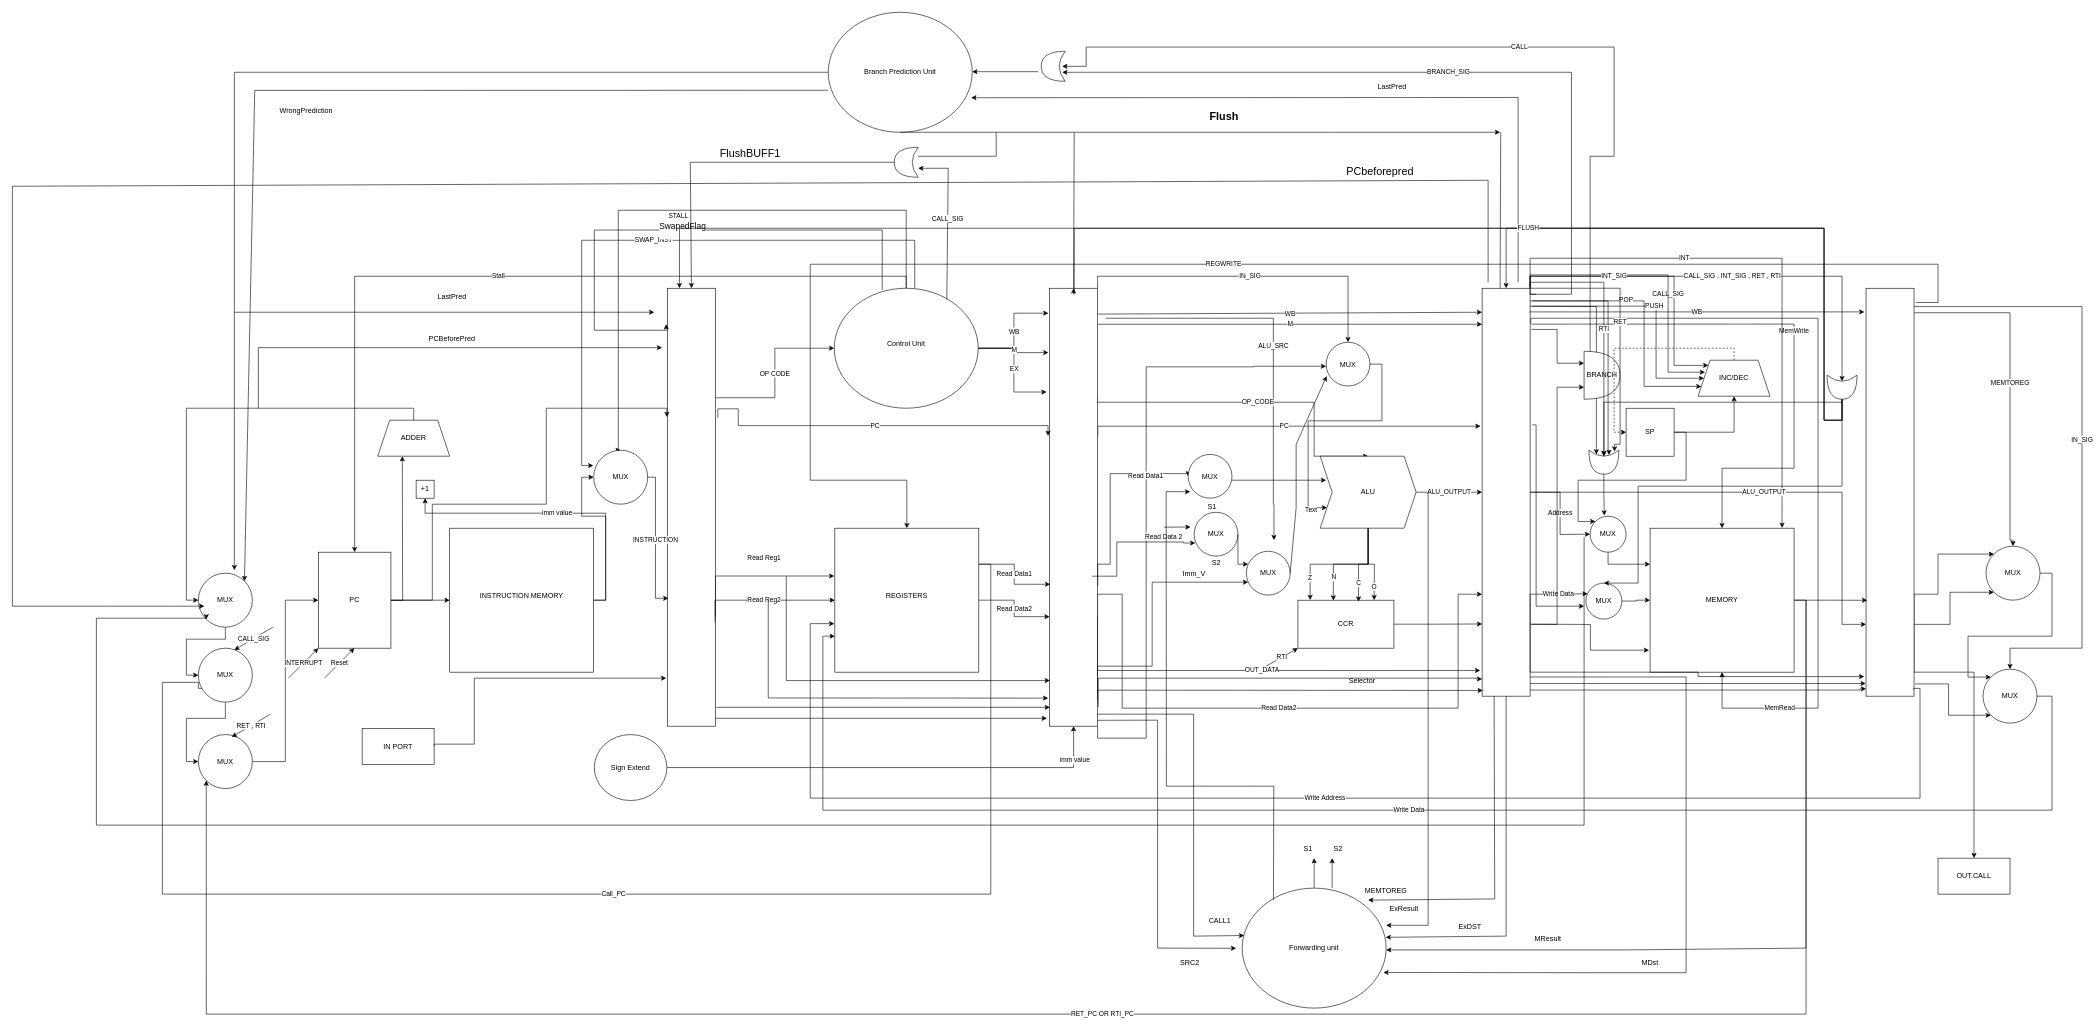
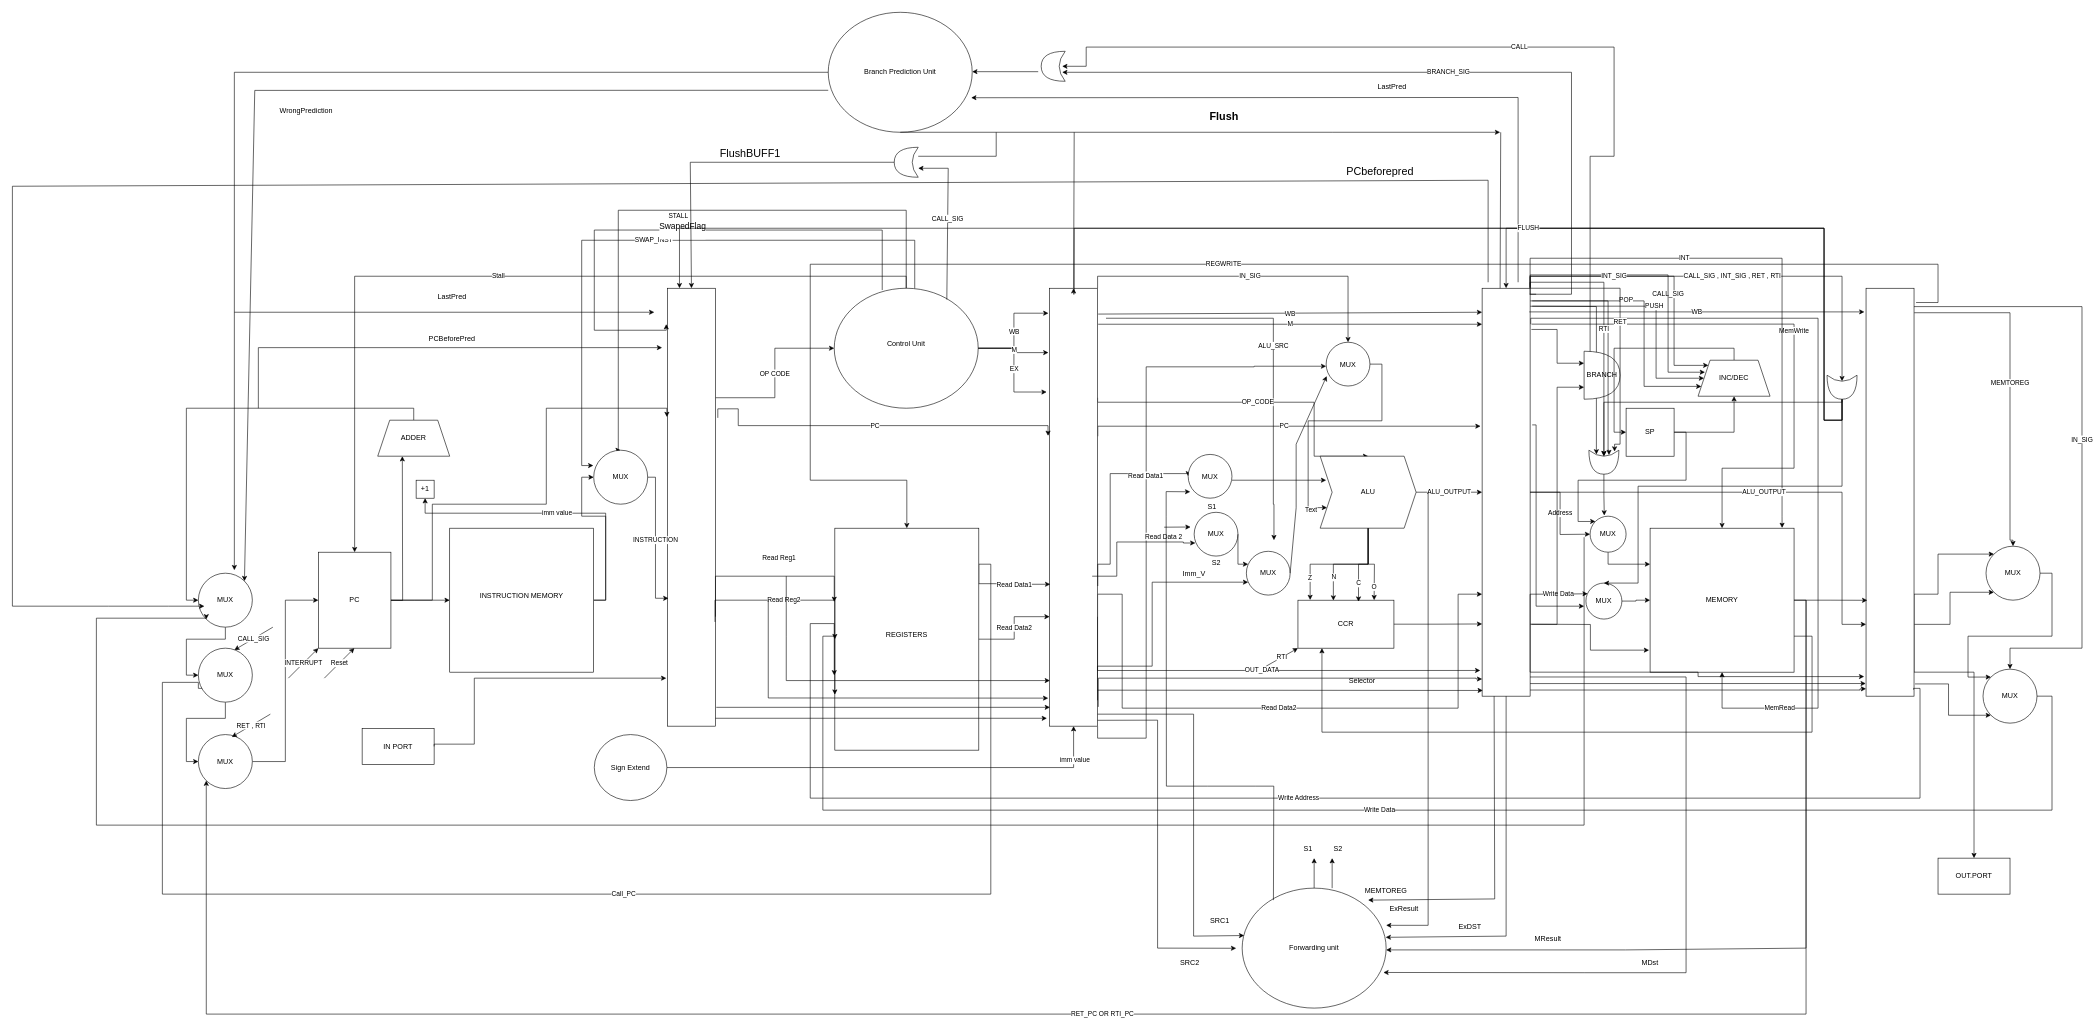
edge "INC/DEC" -> "SP": style dashed -> solid
node "REGISTERS": size 144x144 -> 144x222
edge "MEMORY" -> "CCR": added
node "OUT.CALL": label "OUT.CALL" -> "OUT.PORT"
node "CALL1": label "CALL1" -> "SRC1"
